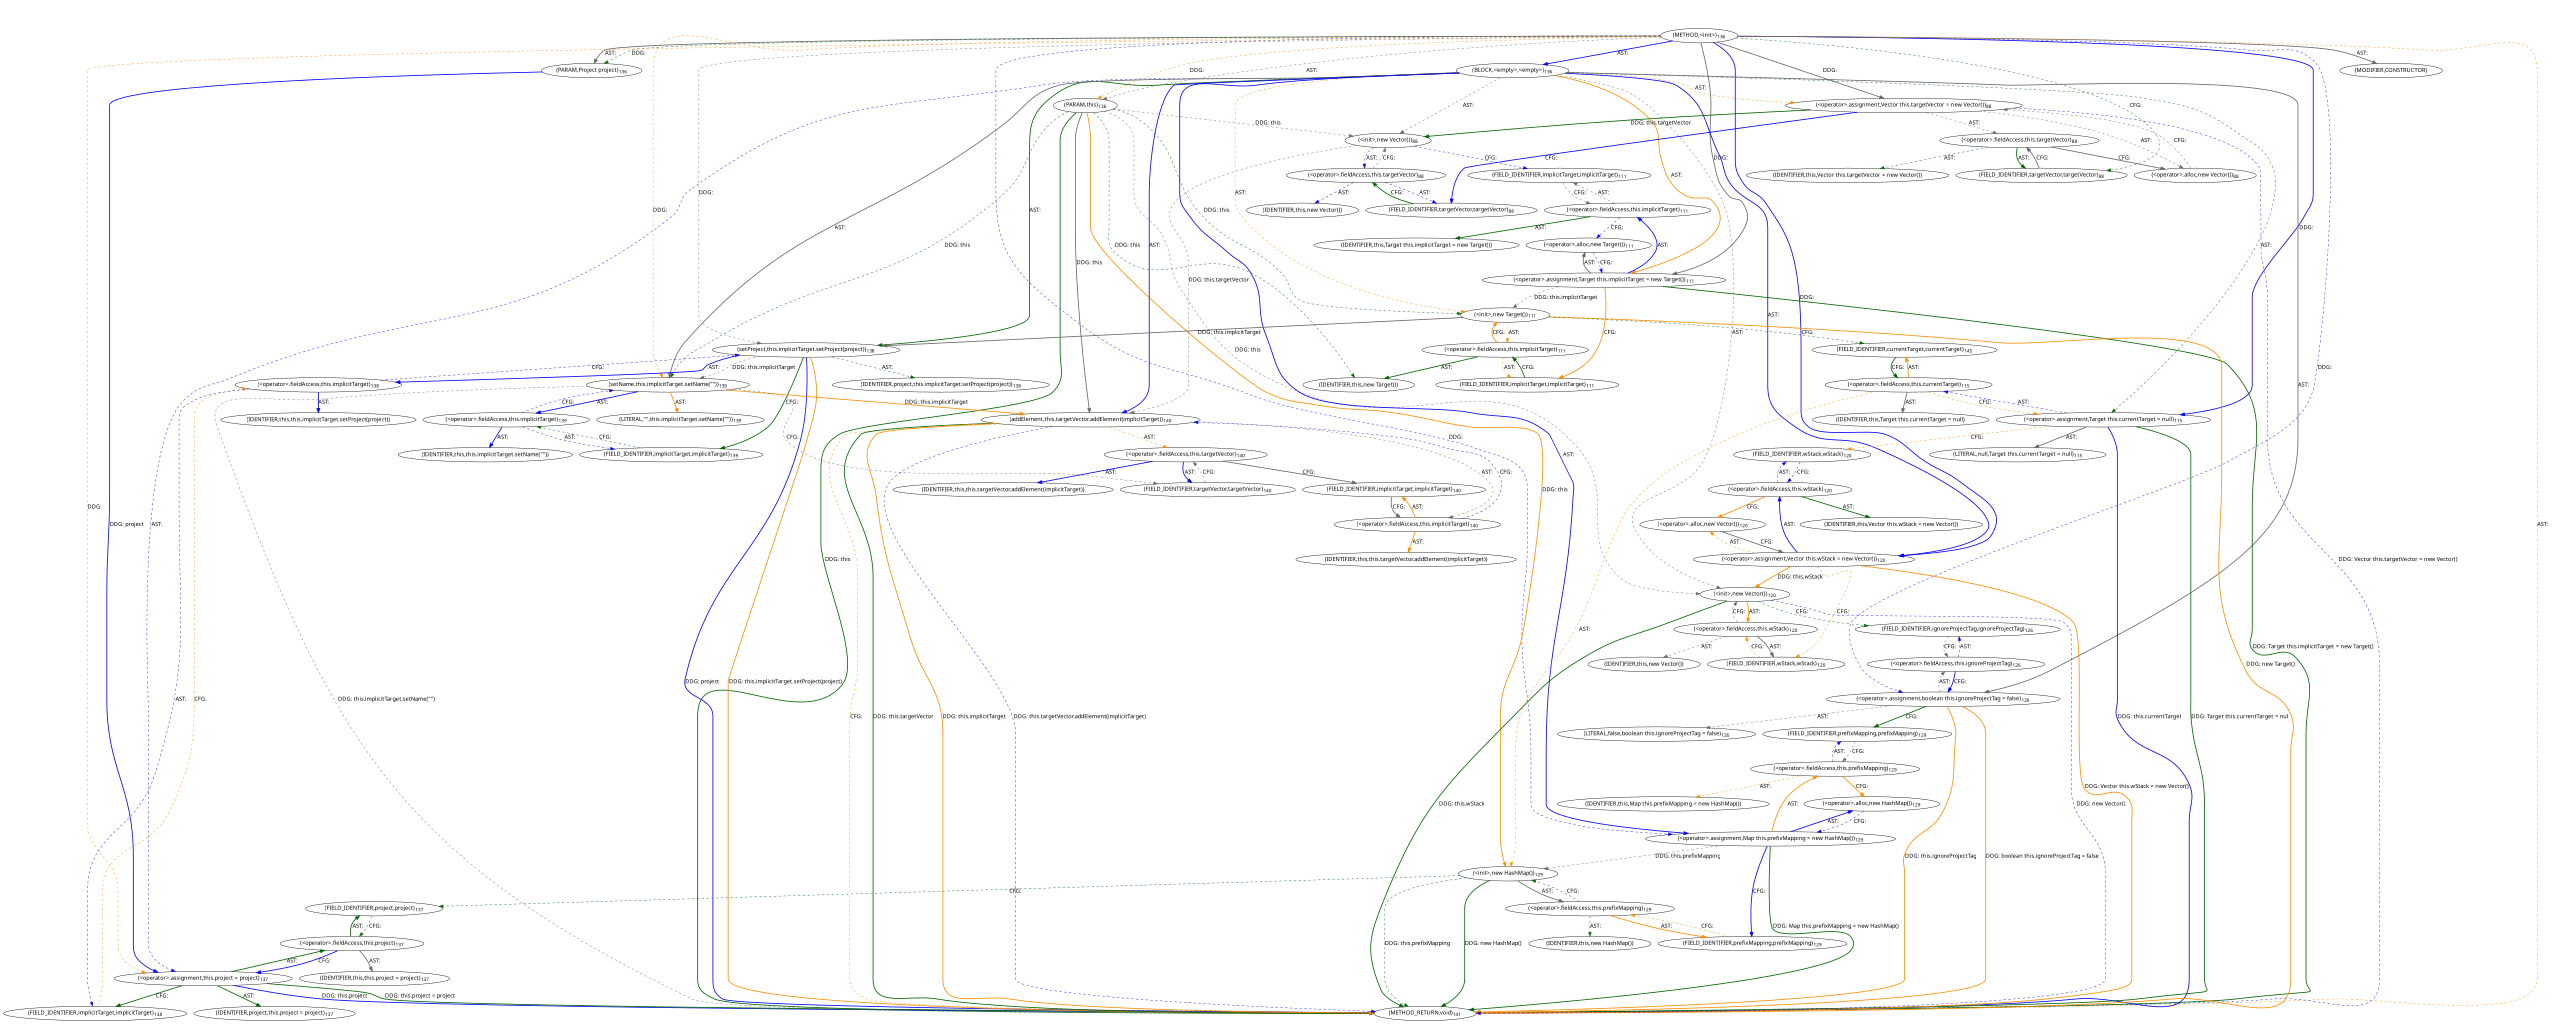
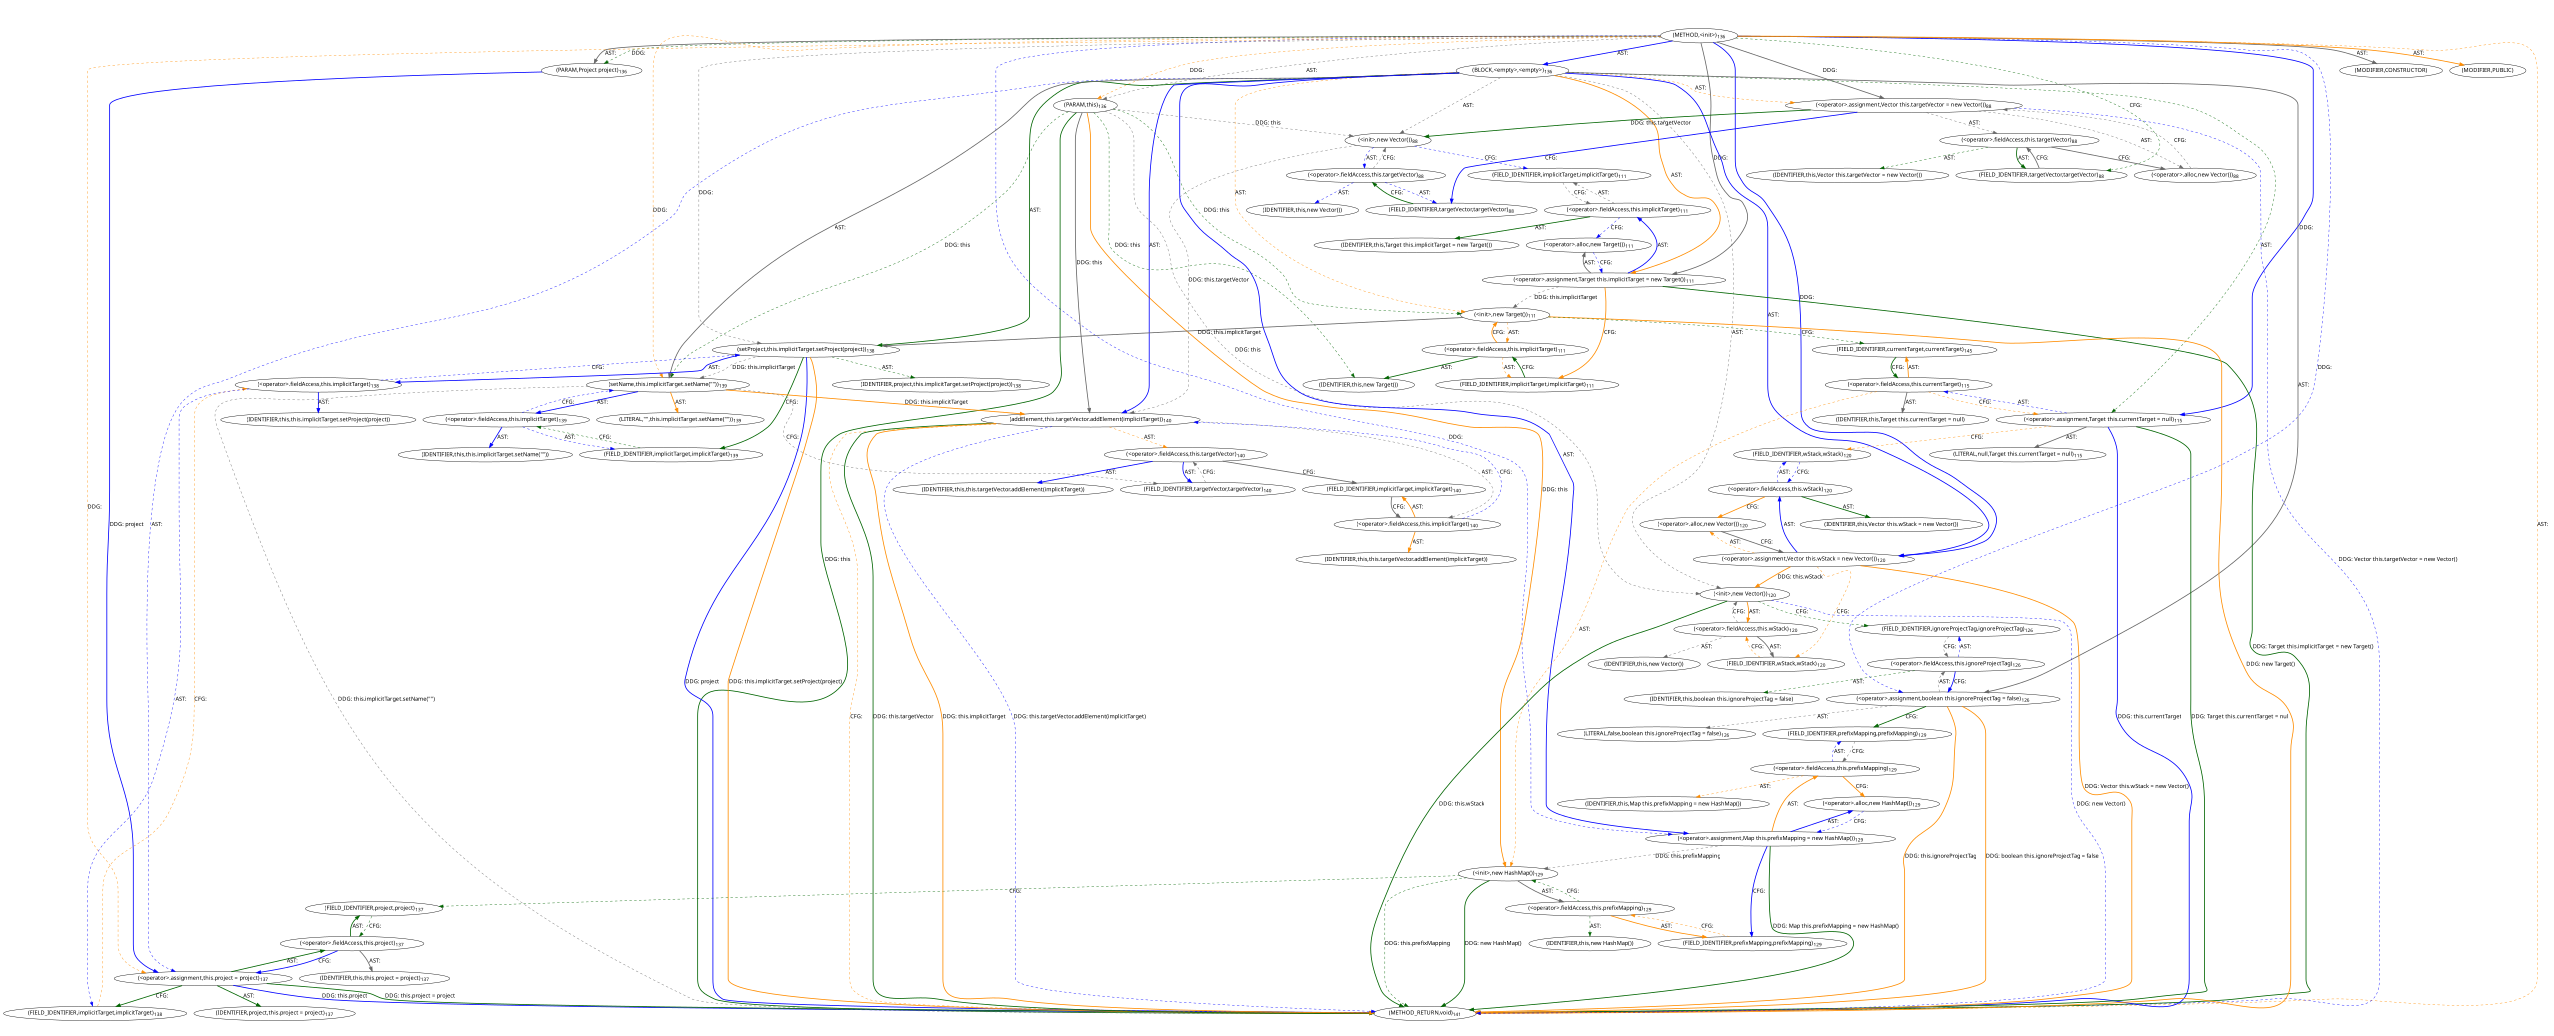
node "(MODIFIER,PUBLIC)": added
node "(IDENTIFIER,this,boolean this.ignoreProjectTag = false)": added
